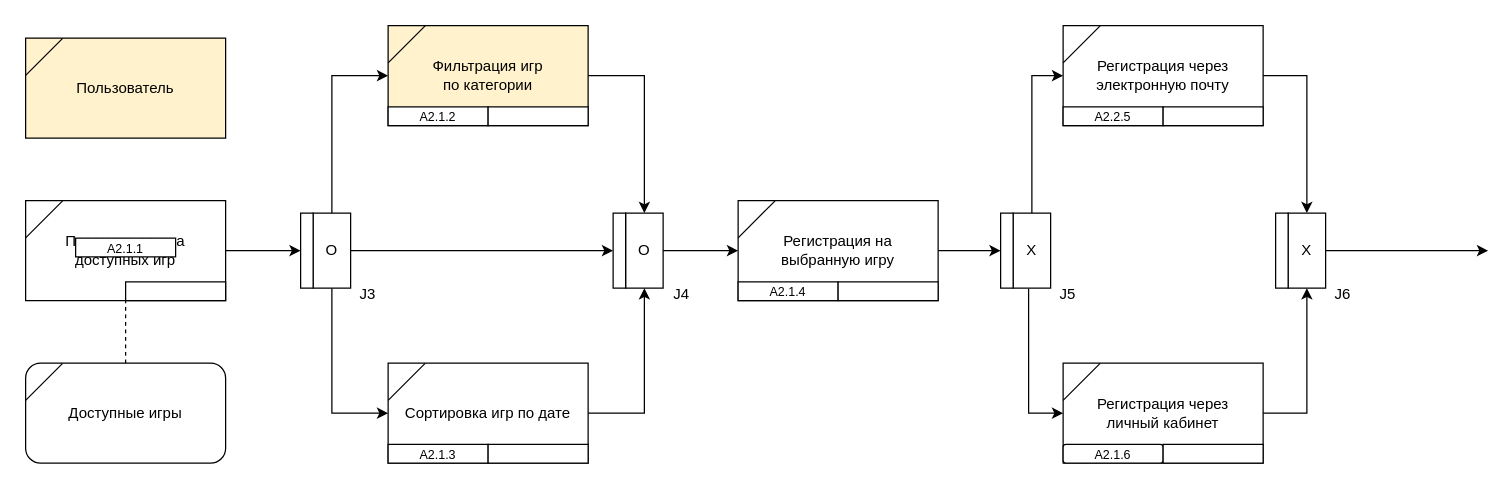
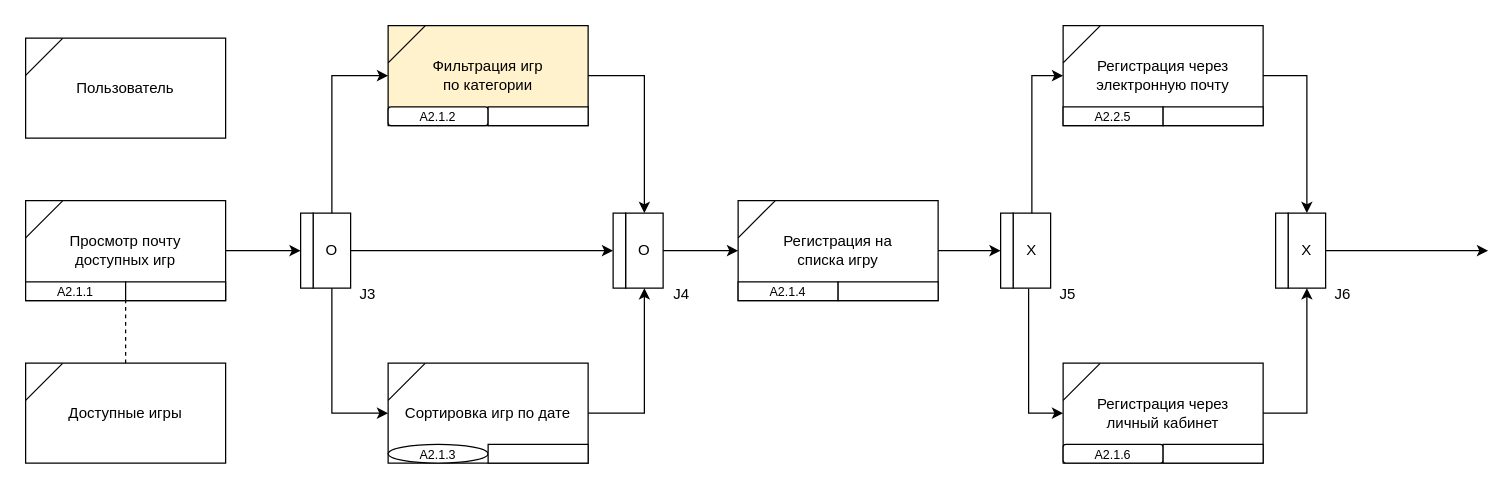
node "Пользователь": fillcolor #fff2cc -> #ffffff
node "А2.1.2": shape rectangle -> rounded rectangle
node "А2.1.1": moved (126, 248) -> (76, 291)
node "Просмотр списка доступных игр": label "Просмотр списка доступных игр" -> "Просмотр почту доступных игр"
node "Регистрация на выбранную игру": label "Регистрация на выбранную игру" -> "Регистрация на списка игру"
node "Доступные игры": shape rounded rectangle -> rectangle
node "А2.1.3": shape rectangle -> ellipse
